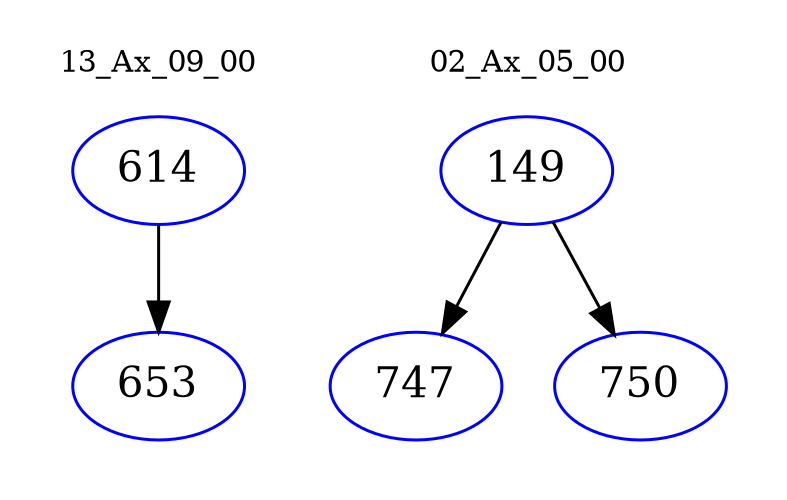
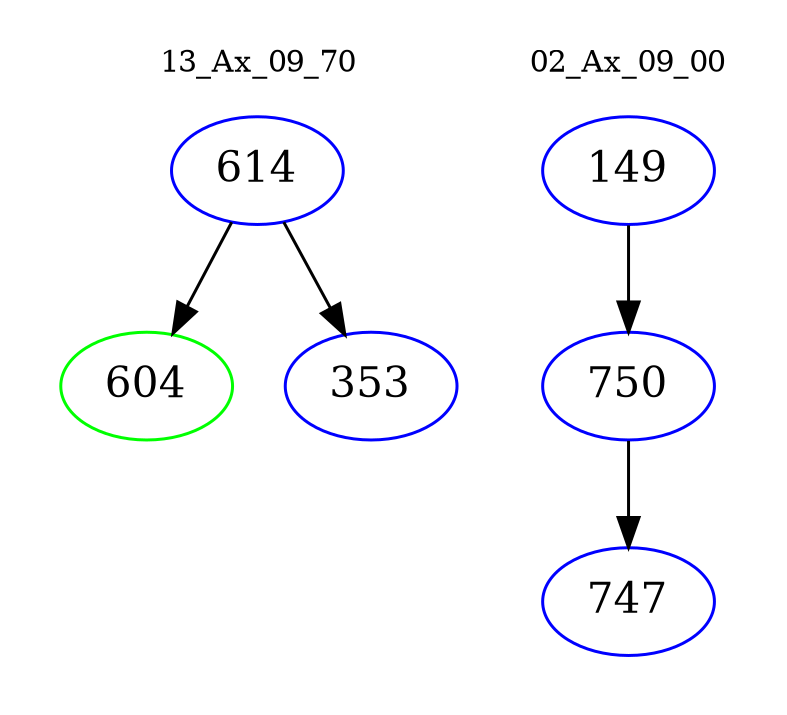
cluster "13_Ax_09_00": label "13_Ax_09_00" -> "13_Ax_09_70"
cluster "02_Ax_05_00": label "02_Ax_05_00" -> "02_Ax_09_00"
edge "149" -> "747": now "750" -> "747"
node "604": added
node "653": label "653" -> "353"
